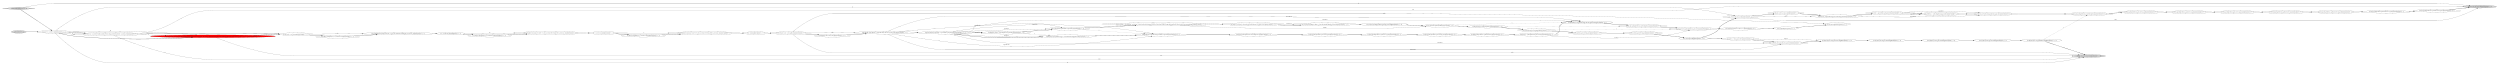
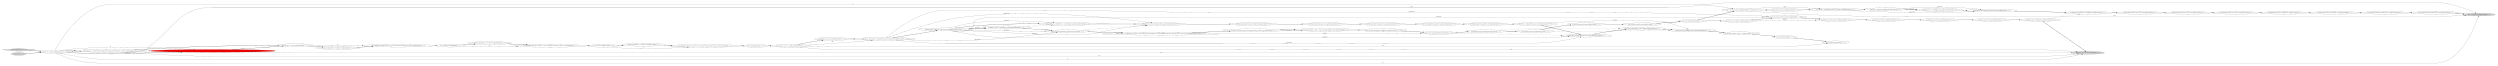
edge "testUpdateAppliedOnlyOnce['1', '0', '0']" -> "IOUtils.close(reader,writer,dir)@@@47@@@['0', '0', '1']": now "Directory dir = newDirectory()@@@3@@@['1', '1', '1']" -> "IOUtils.close(reader,writer,dir)@@@47@@@['0', '0', '1']"
